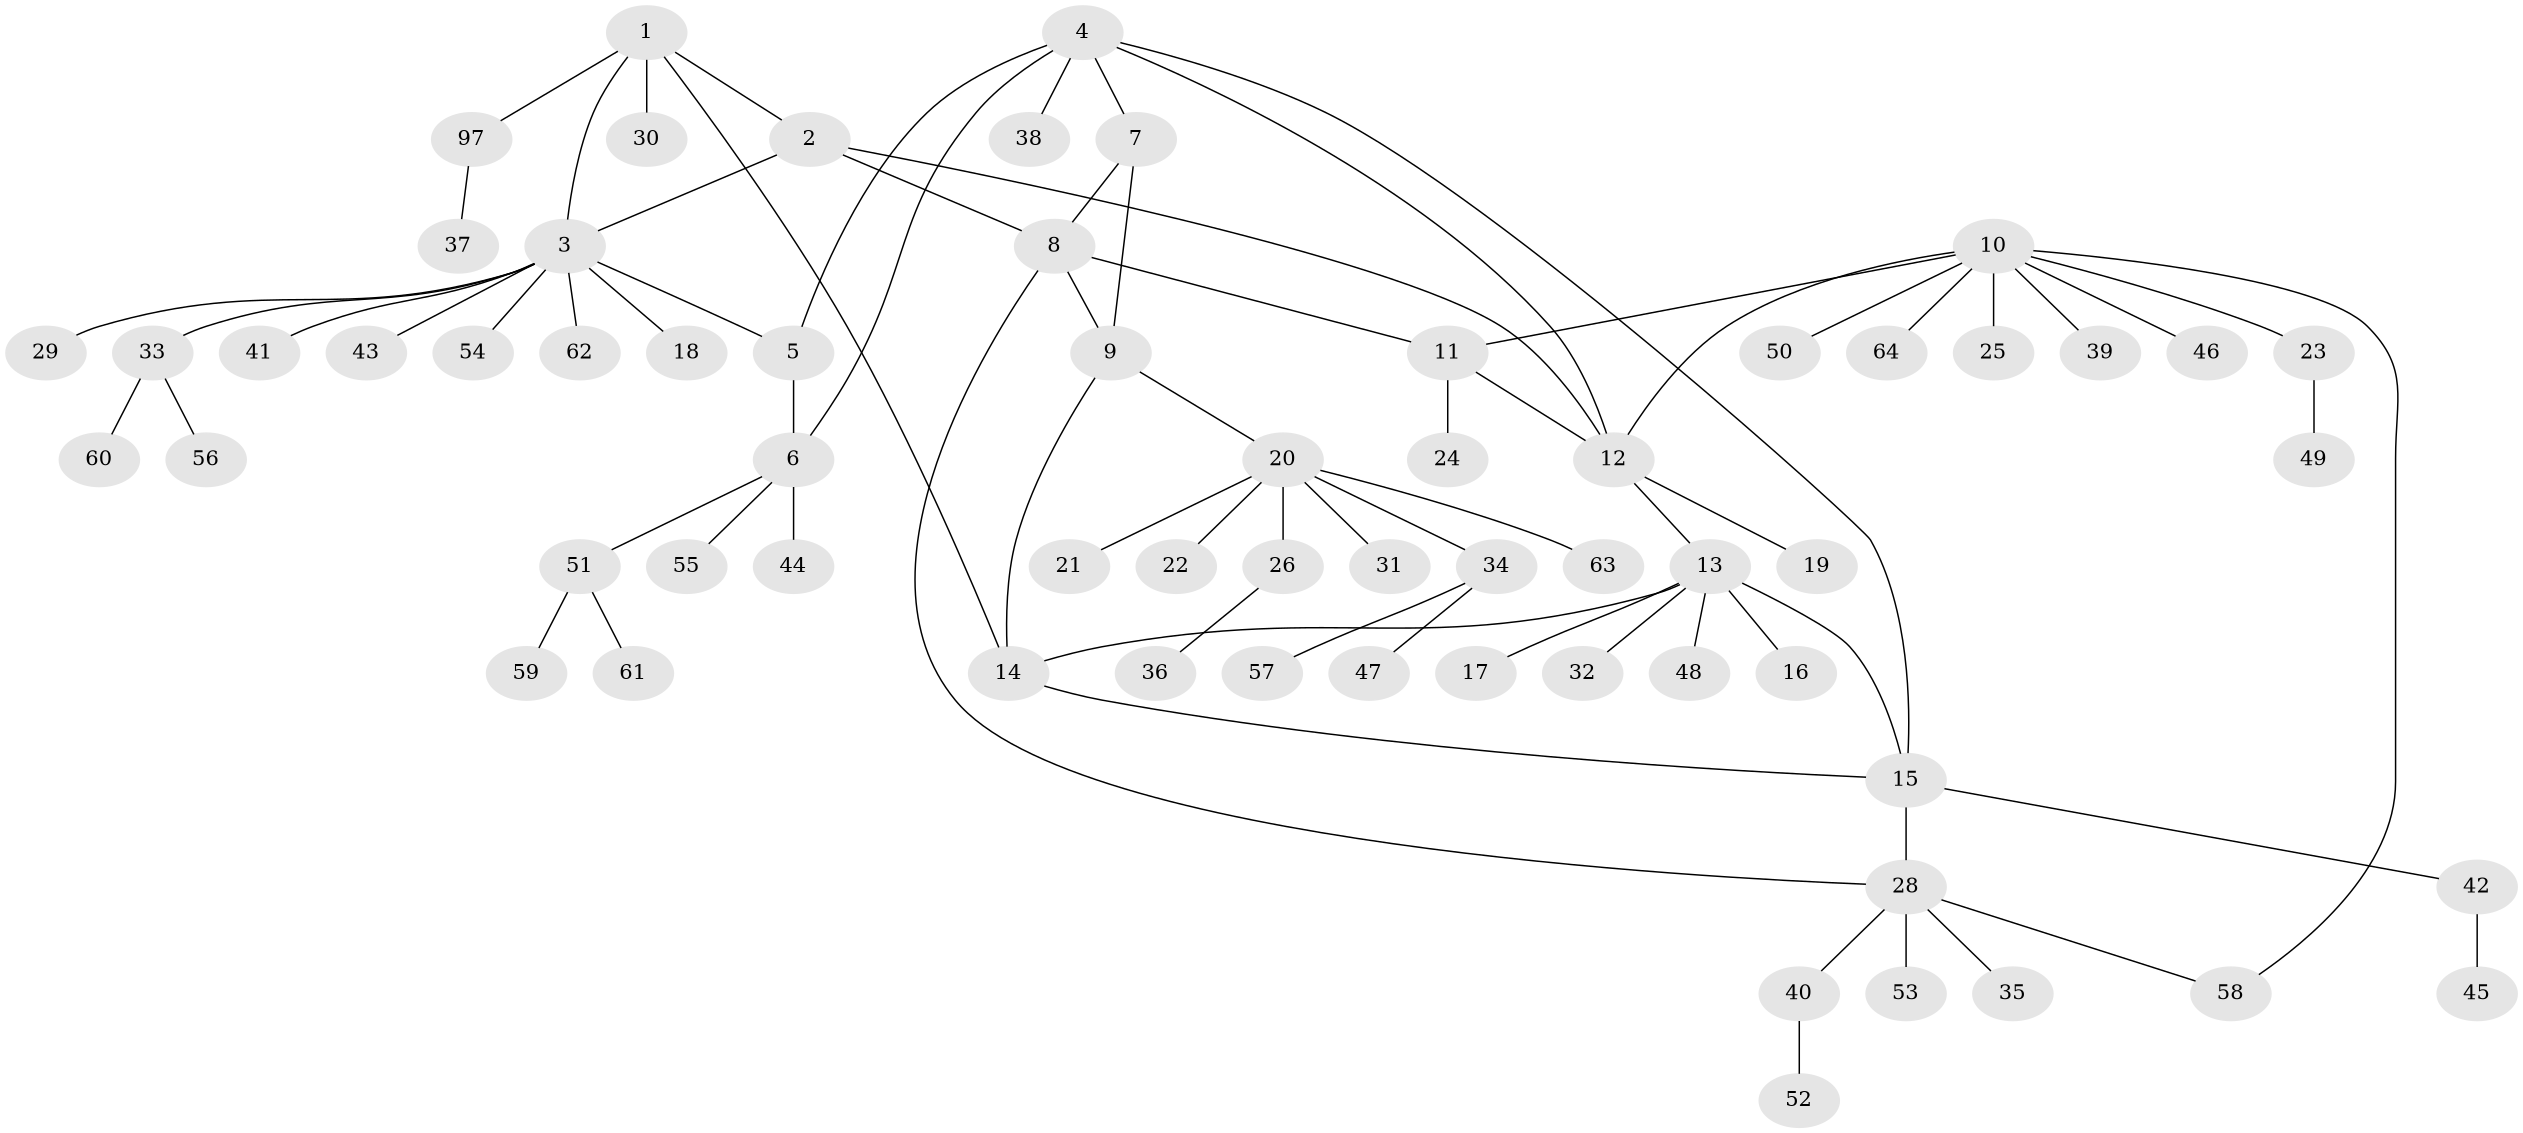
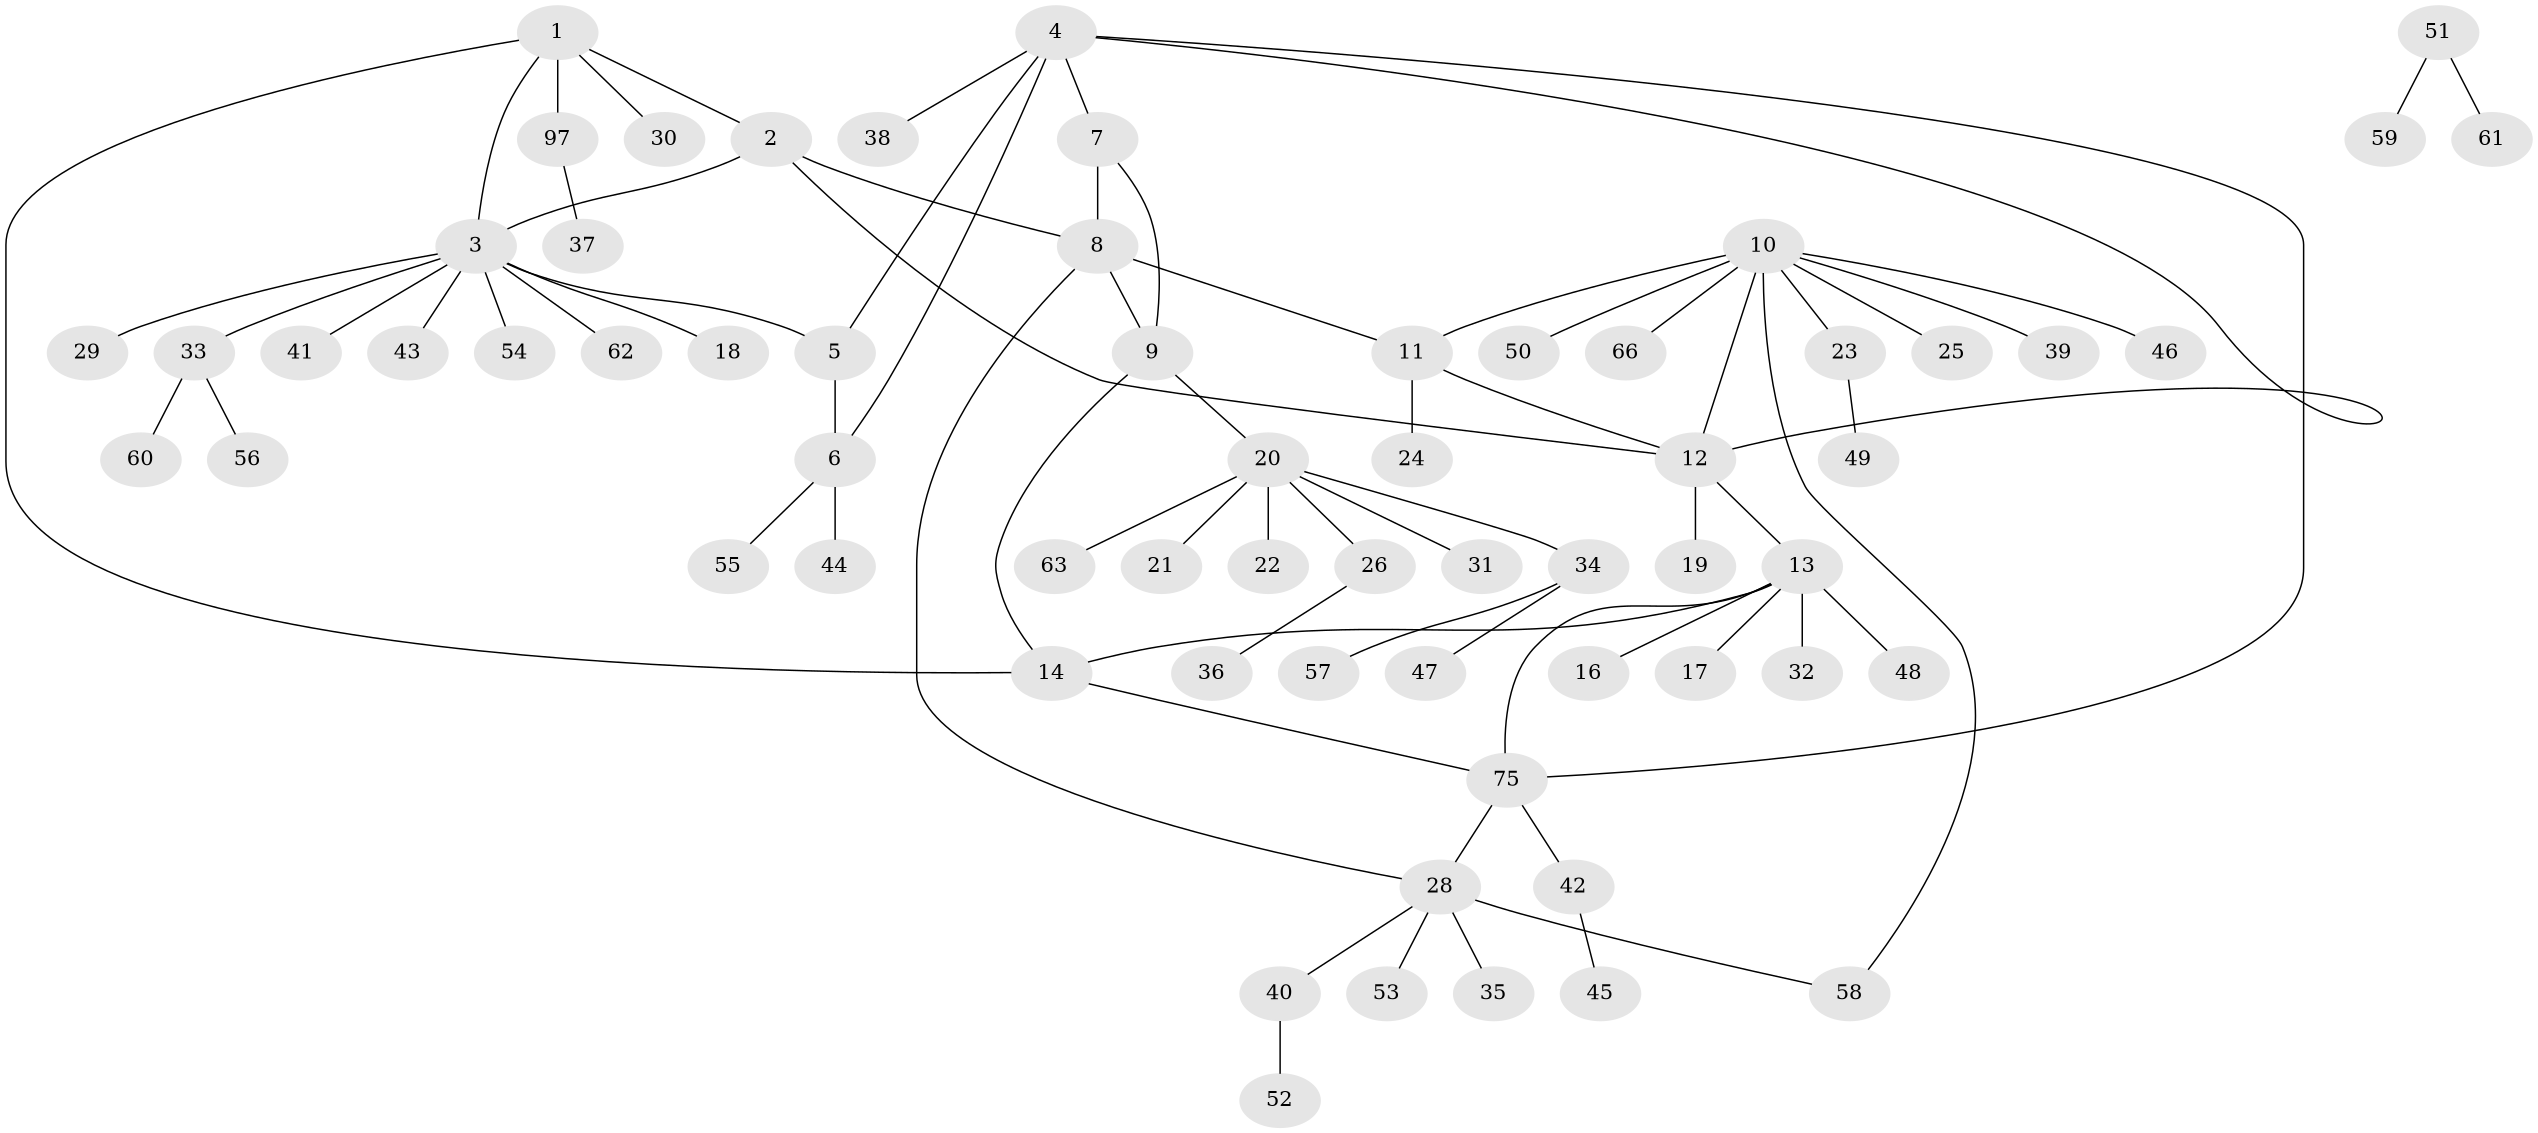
node "64": label "64" -> "66"
edge "6" -- "51": removed
node "15": label "15" -> "75"
